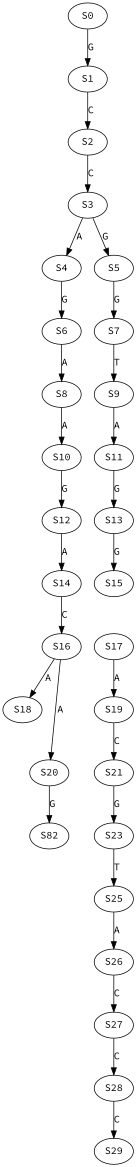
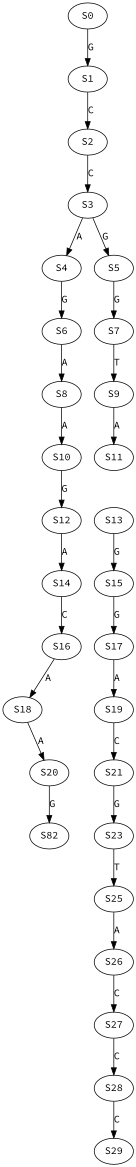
edge "S11" -> "S13": removed, label "G"
edge "S15" -> "S17": added, label "G"
edge "S16" -> "S20": now "S18" -> "S20"
